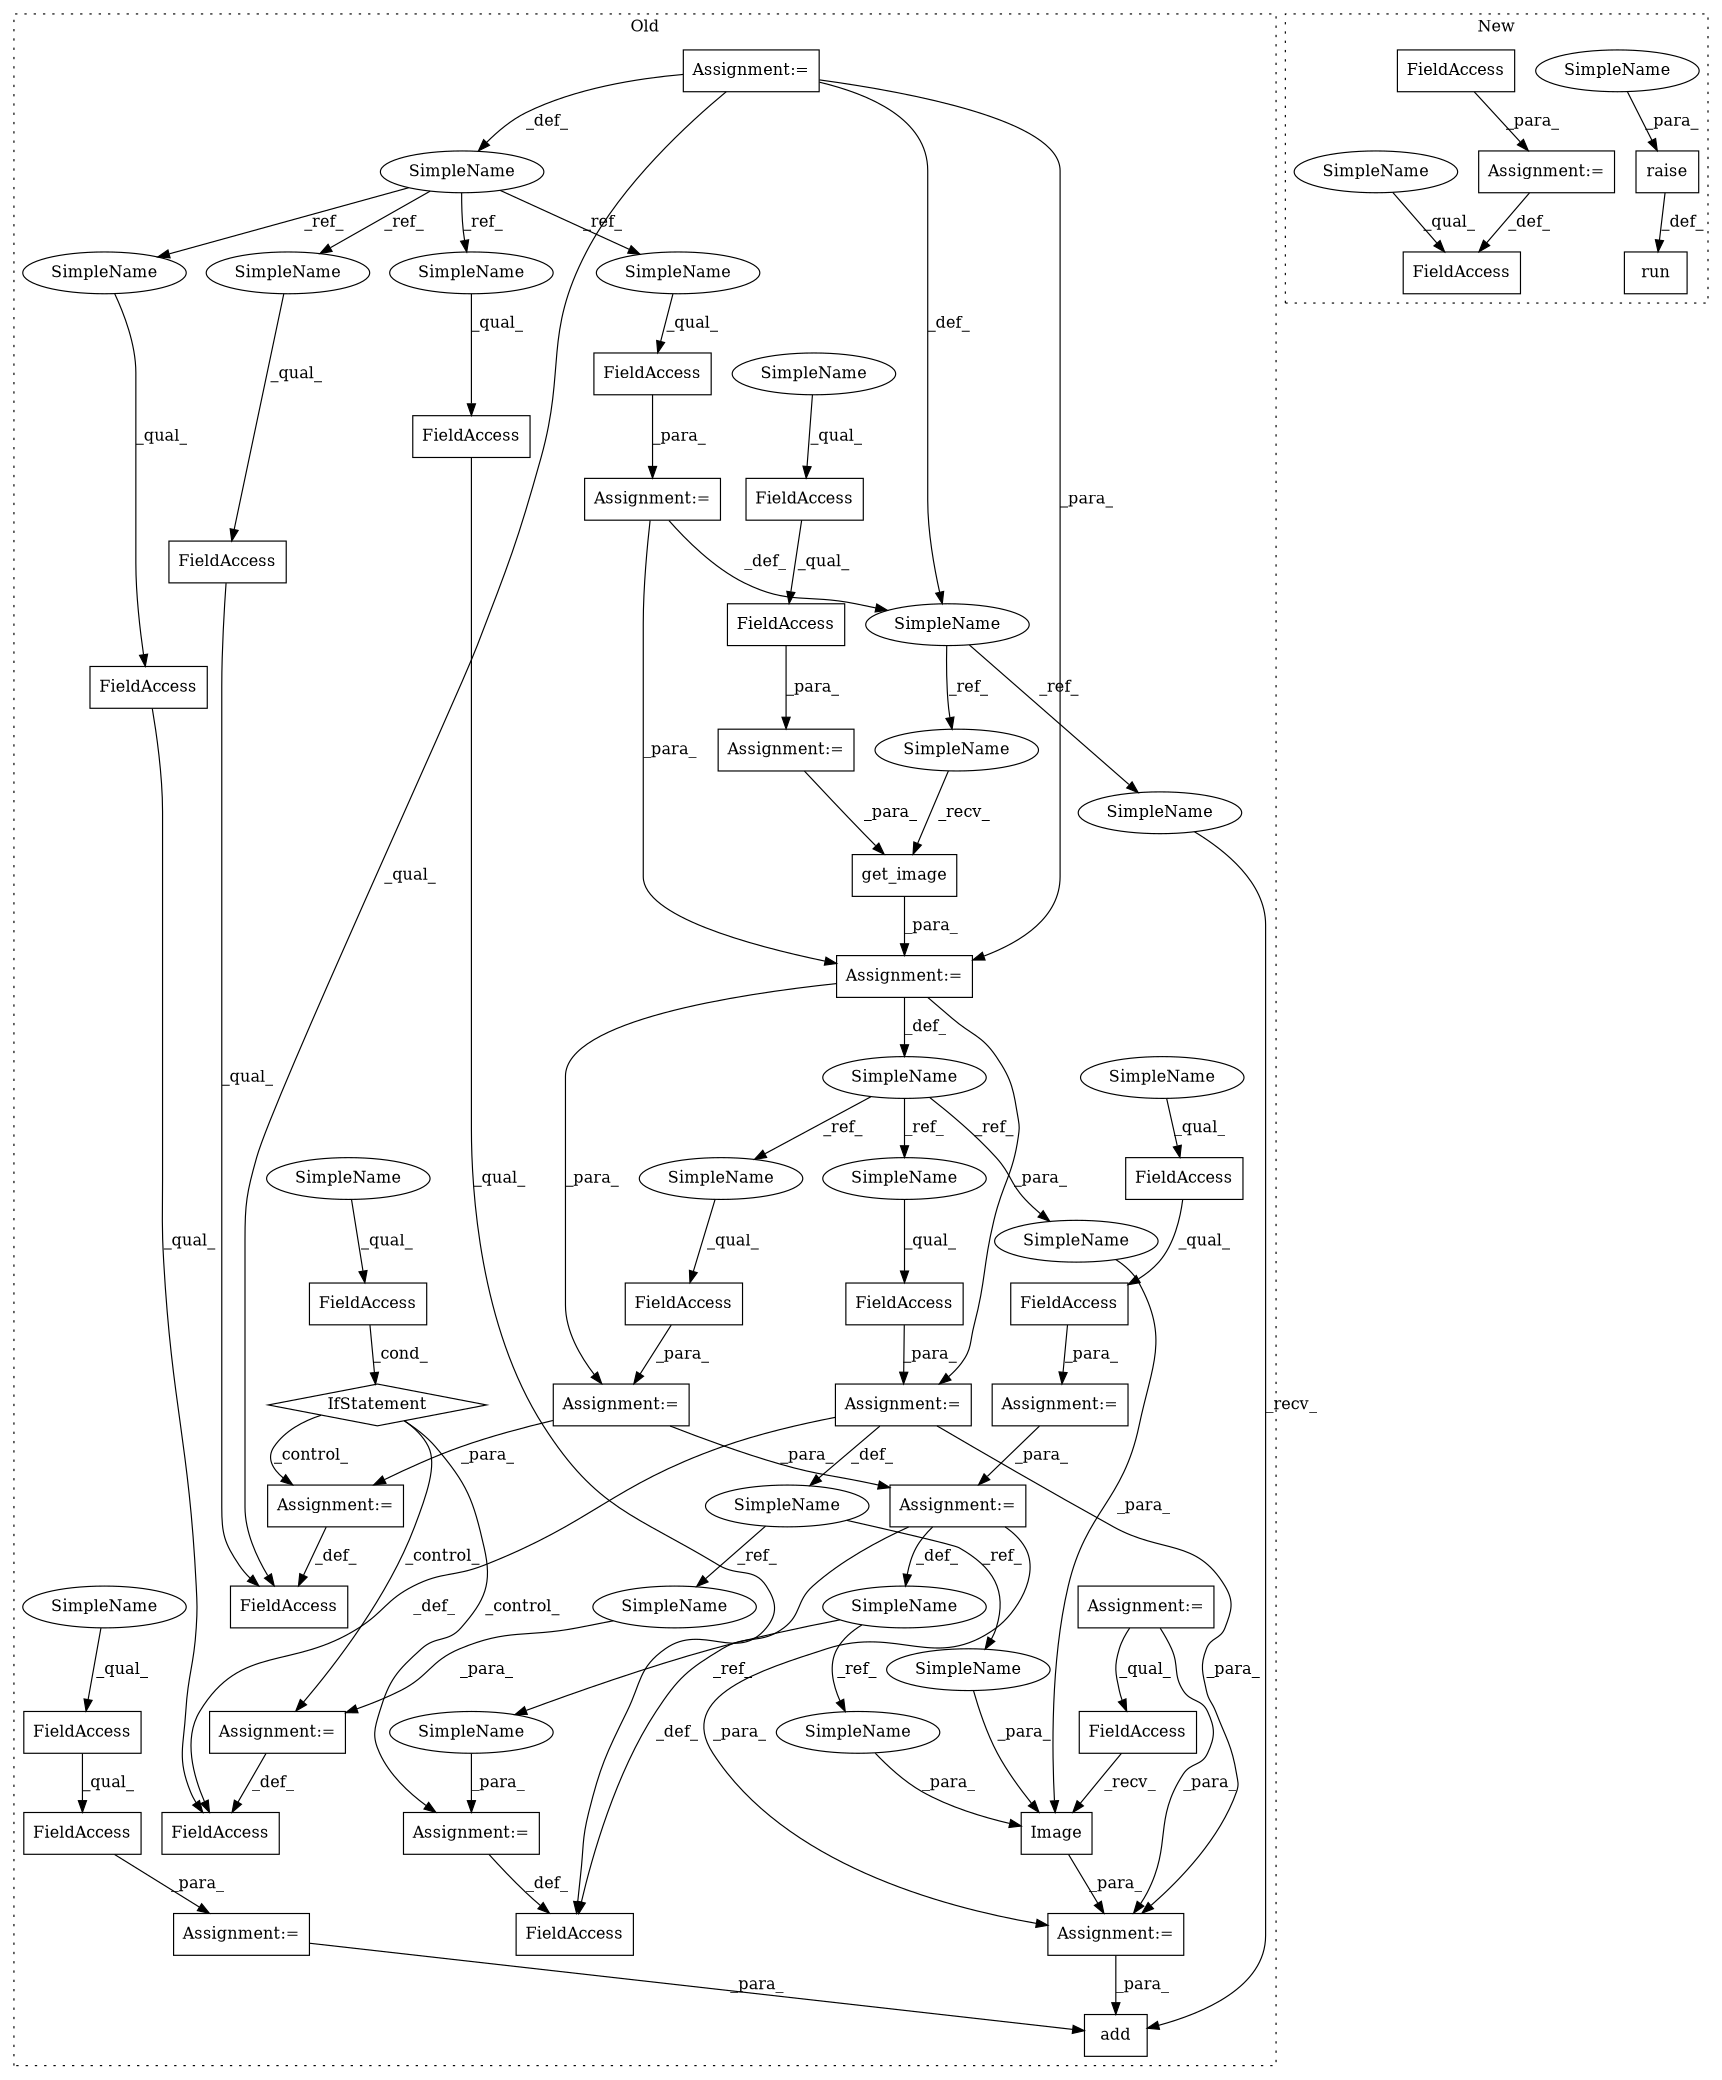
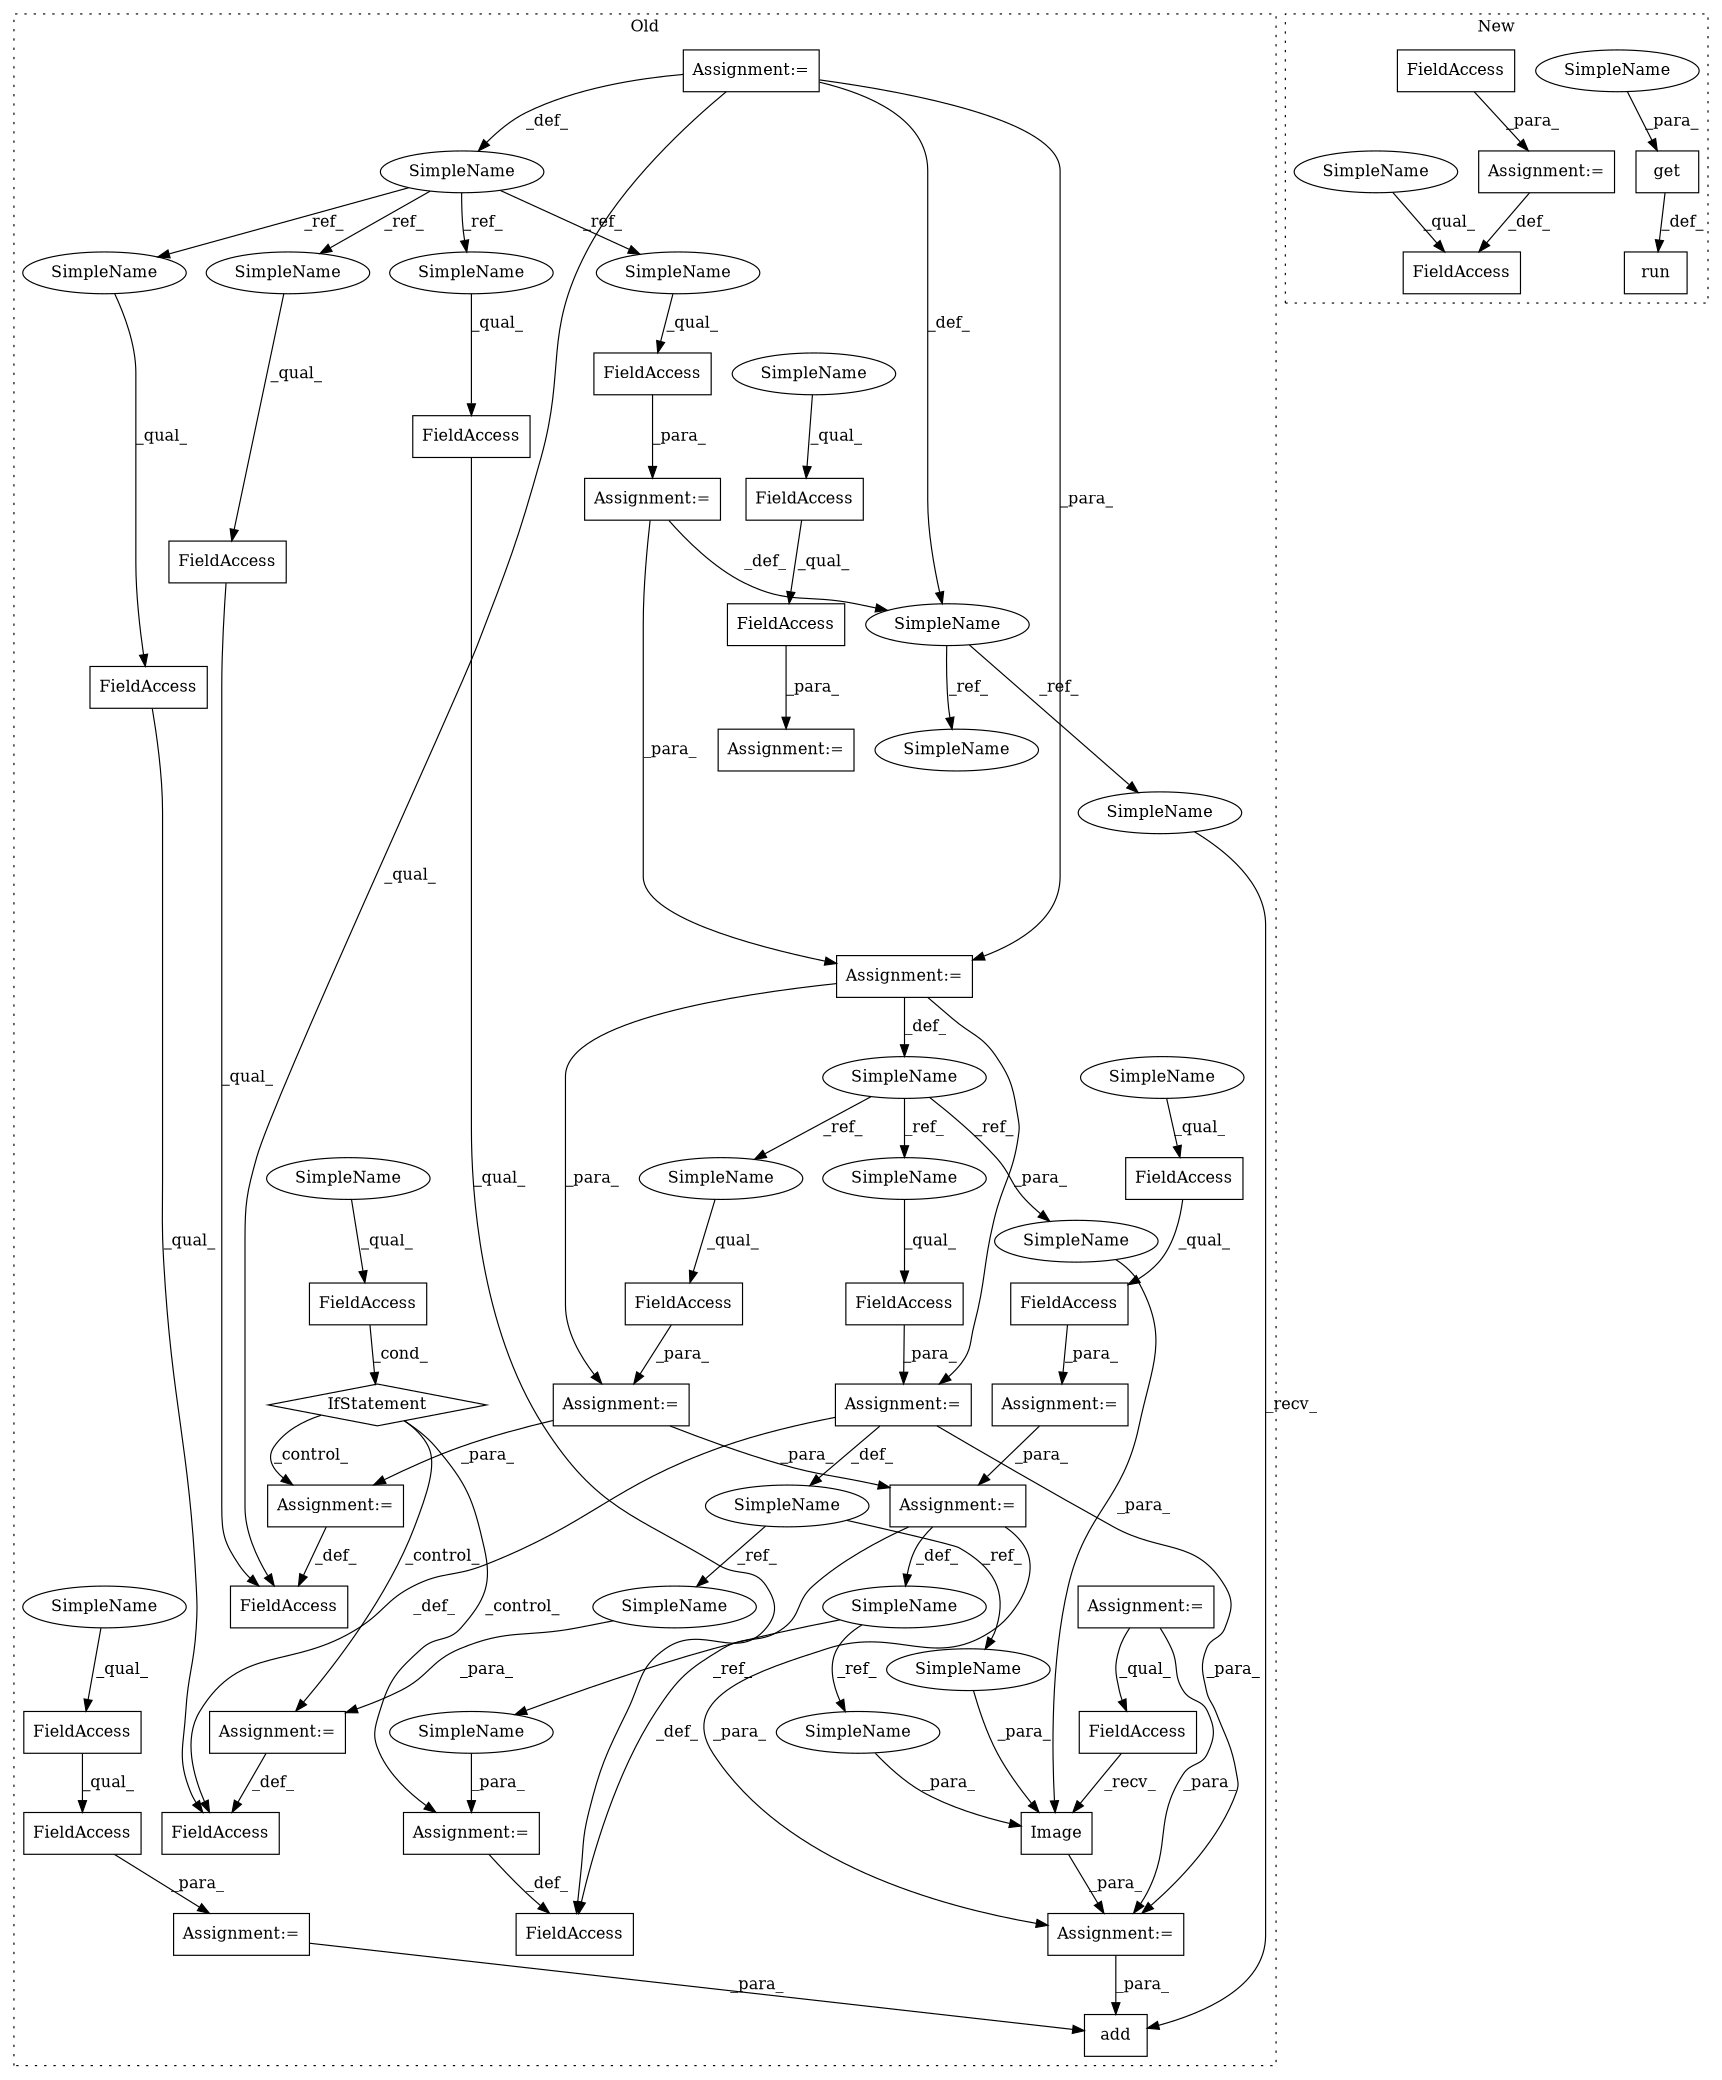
node "raise": label "raise" -> "get"
node "get_image": removed
